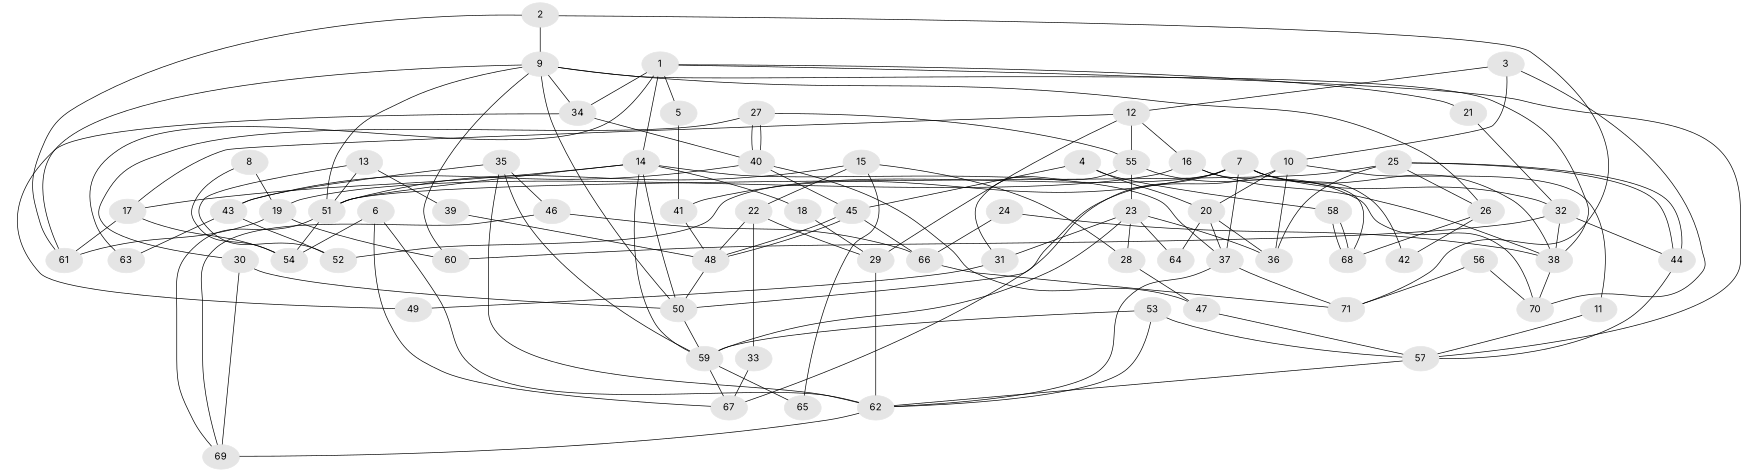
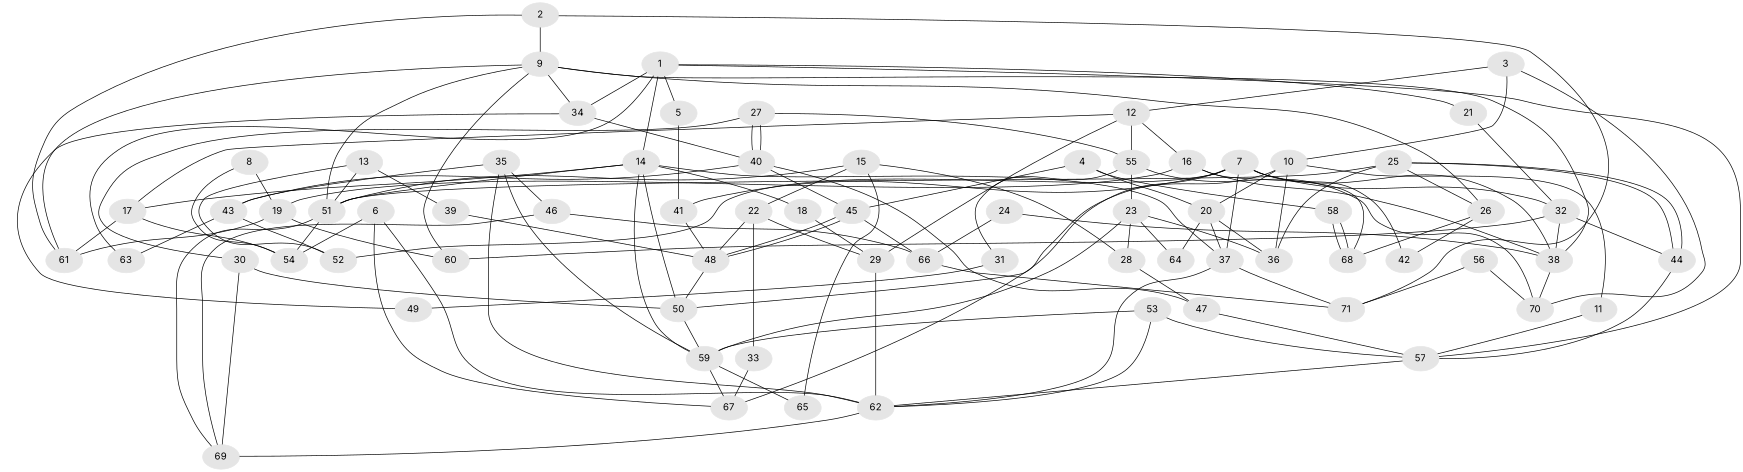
edge "9" -- "50": removed
edge "23" -- "31": removed
